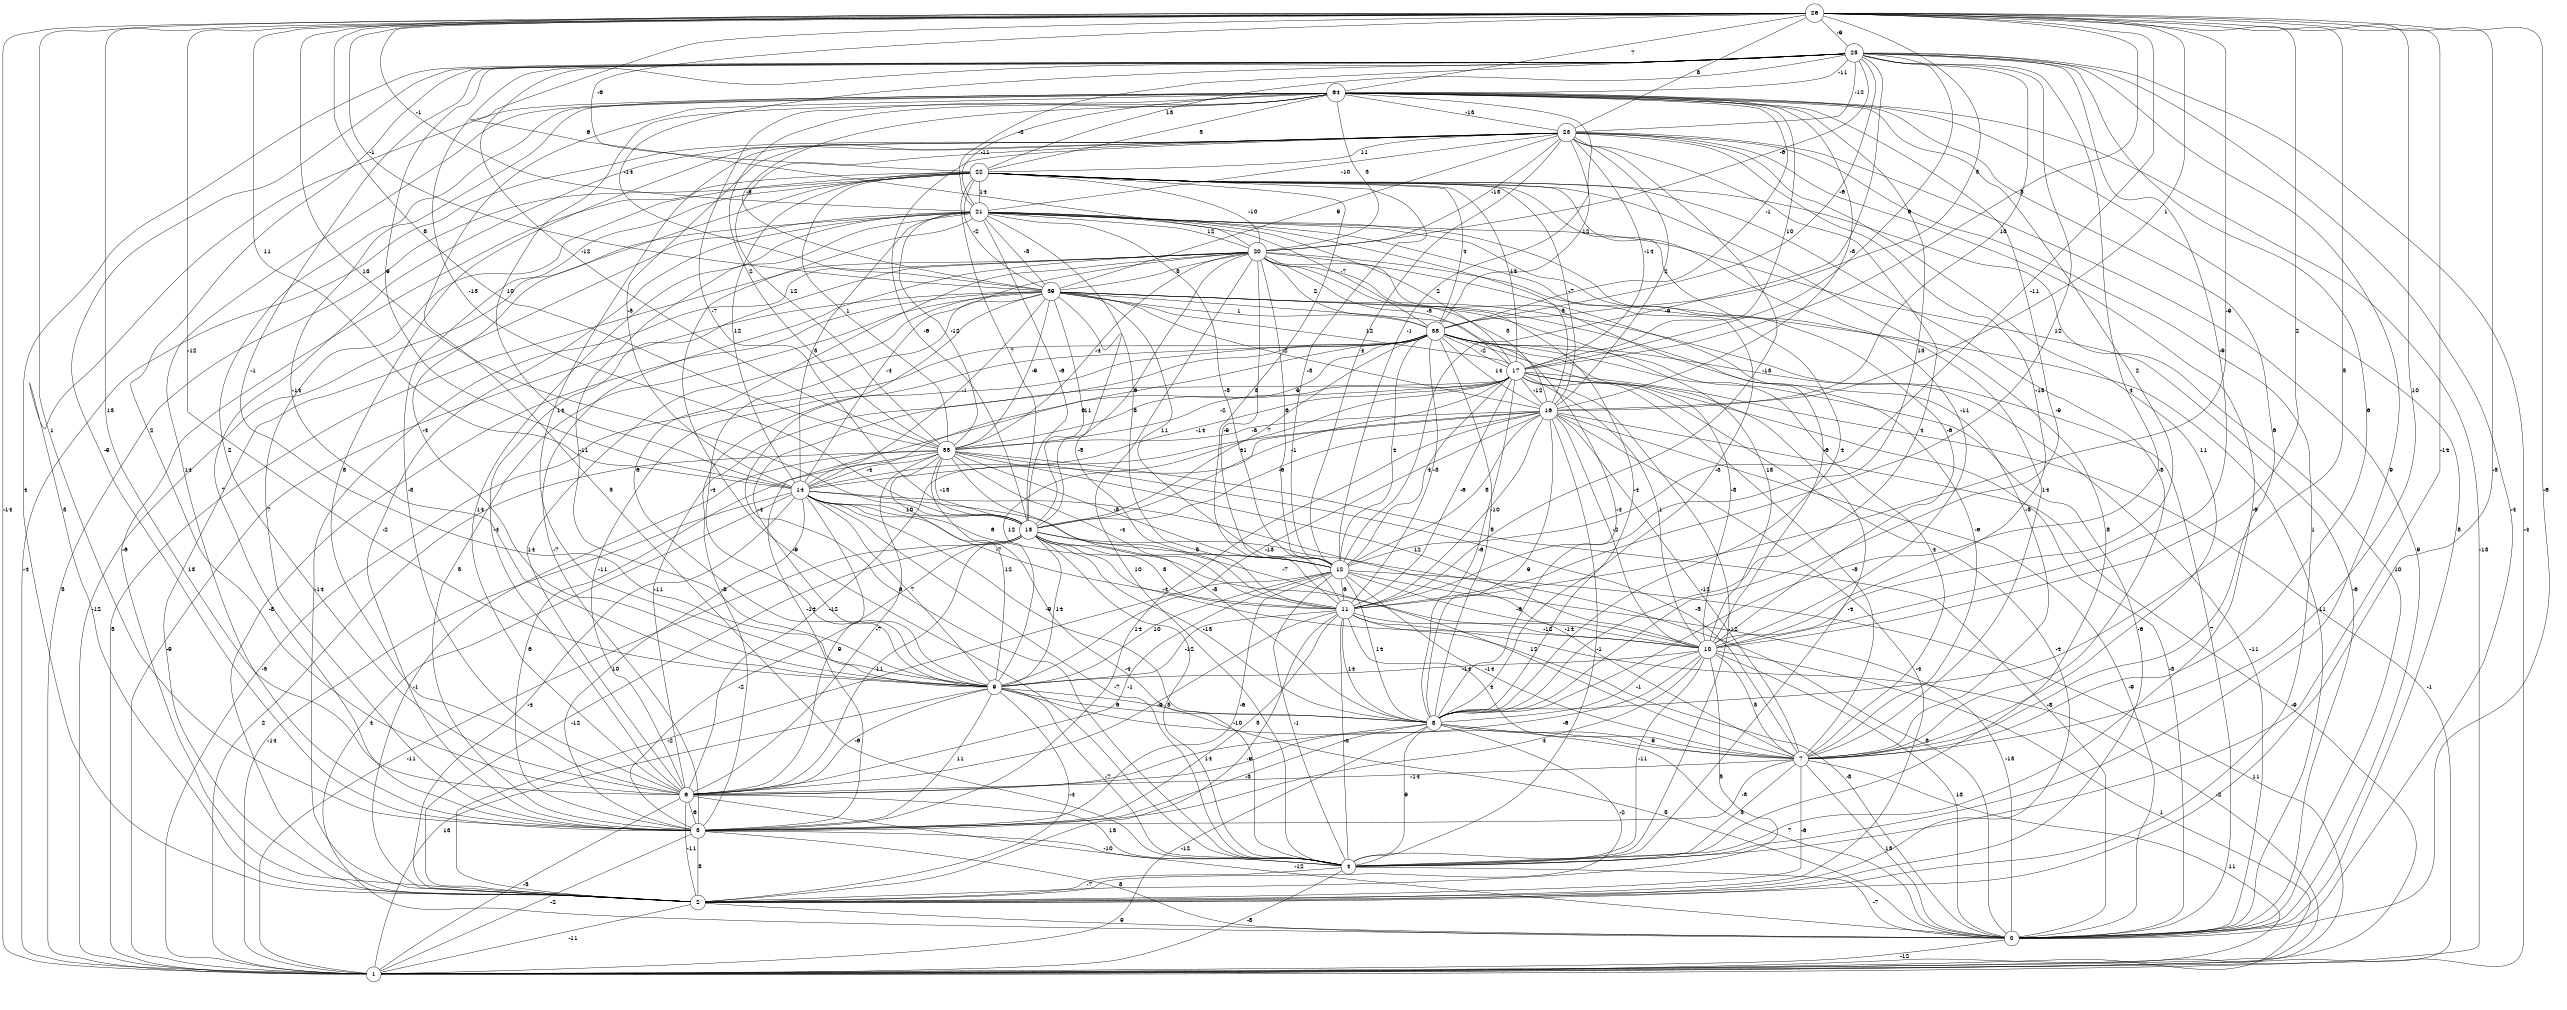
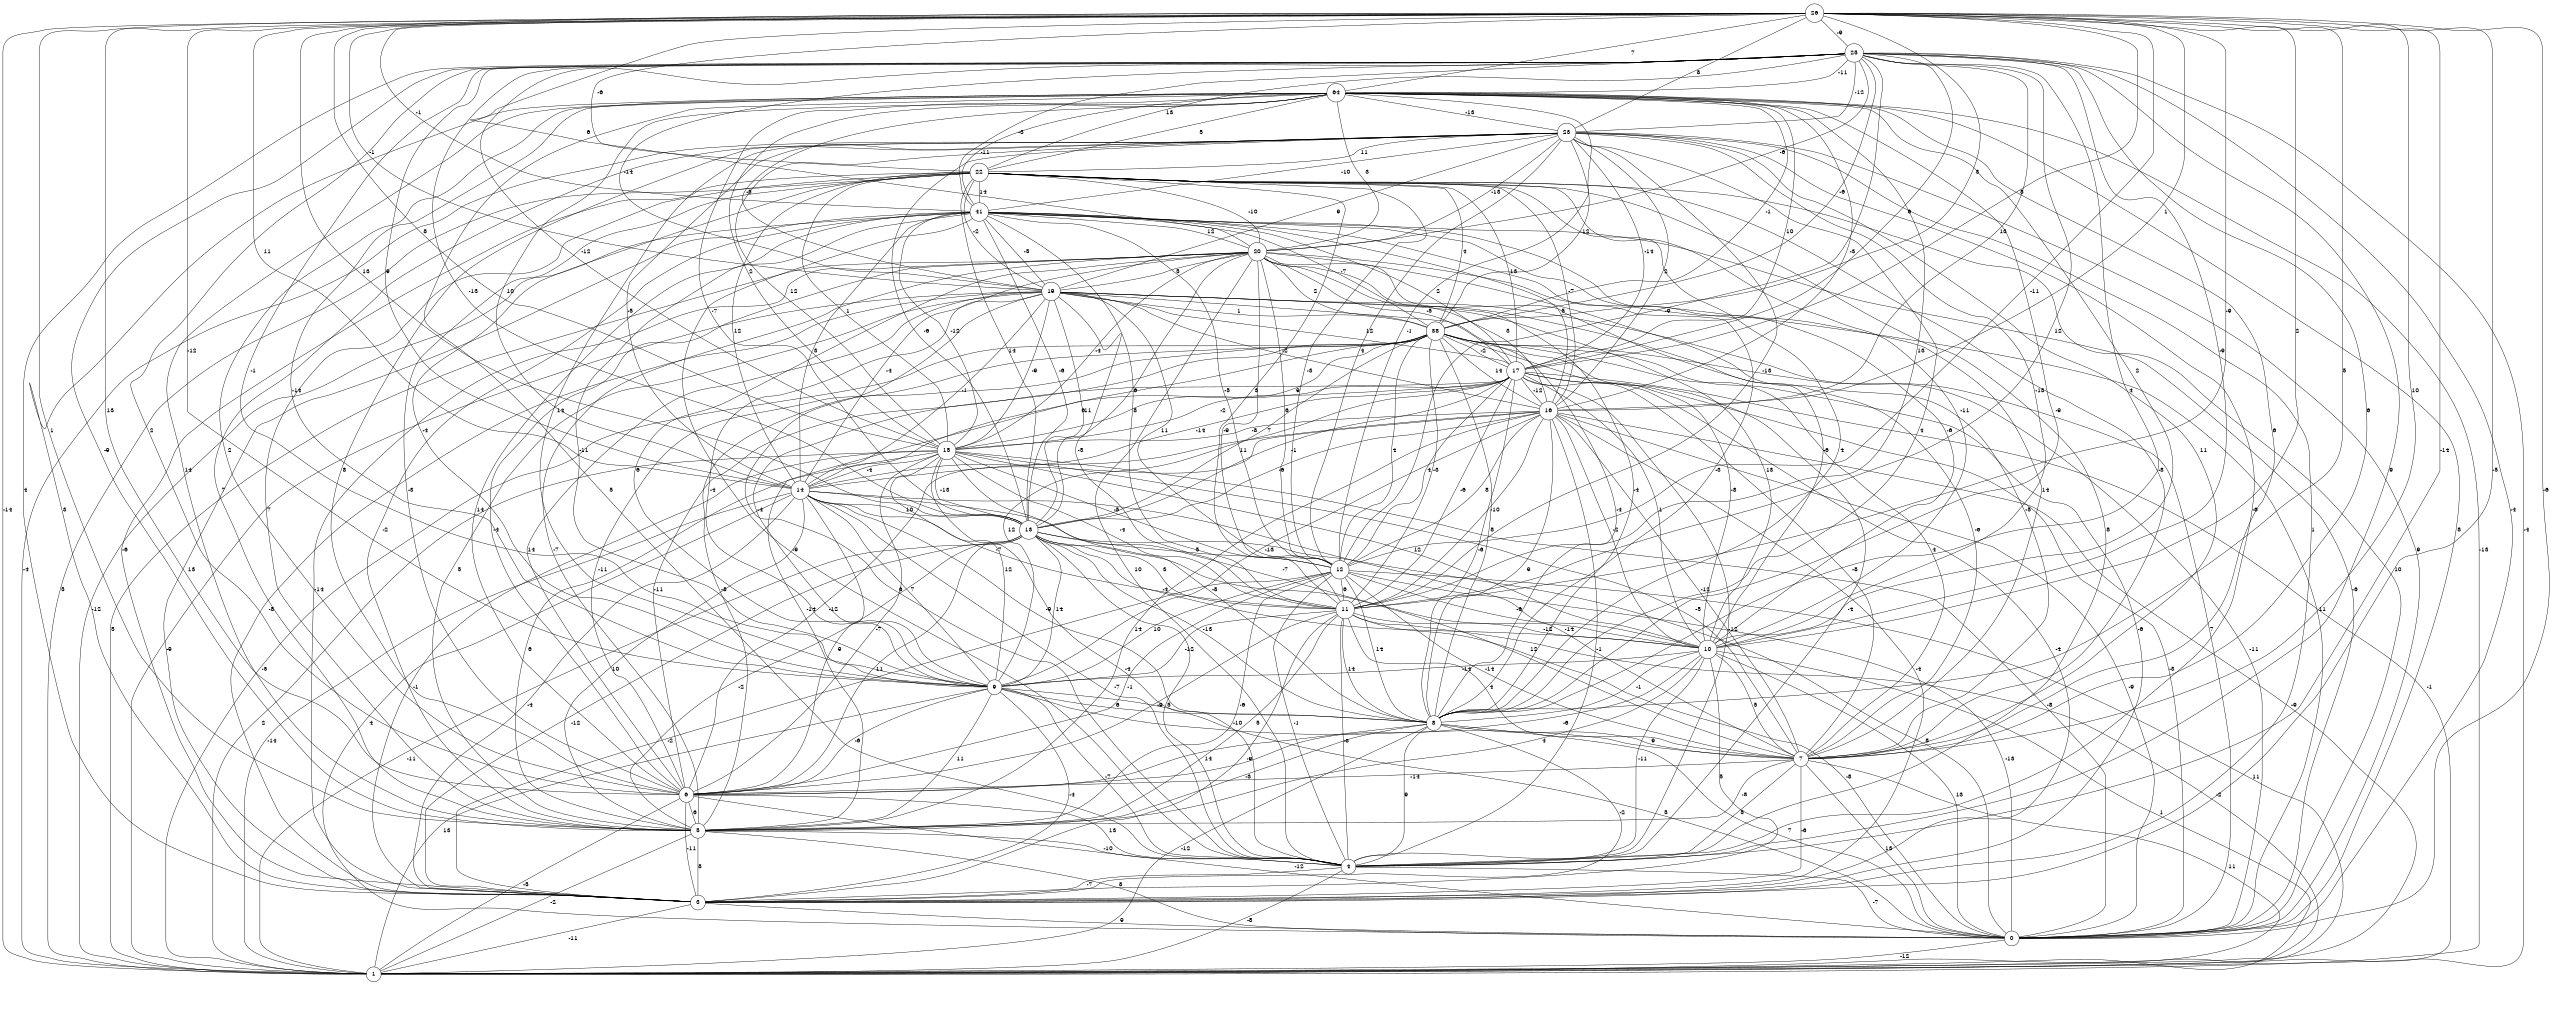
node "21": label "21" -> "41"
node "39": label "39" -> "19"
edge "22" -- "13": label "7" -> "14"
node "55": label "55" -> "15"
edge "16" -- "14": label "41" -> "11"
edge "14" -- "12": removed, label "6"
node "2": label "2" -> "3"
